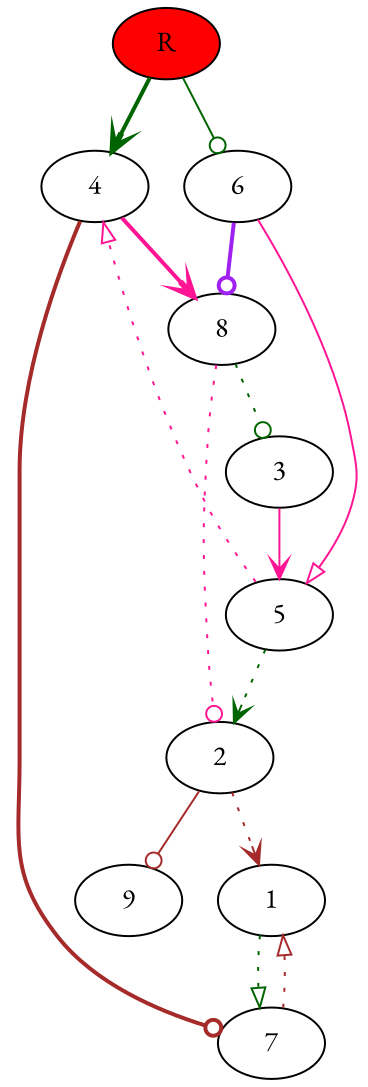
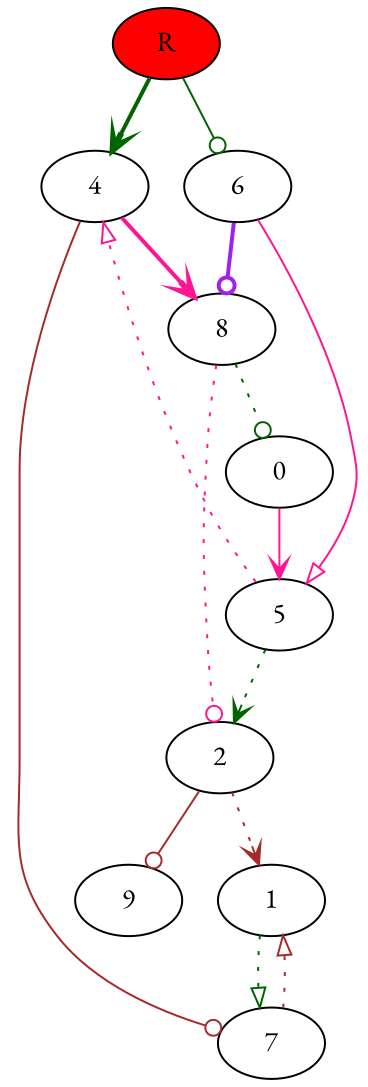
node "3": label "3" -> "0"
edge "4" -> "7": style bold -> solid
